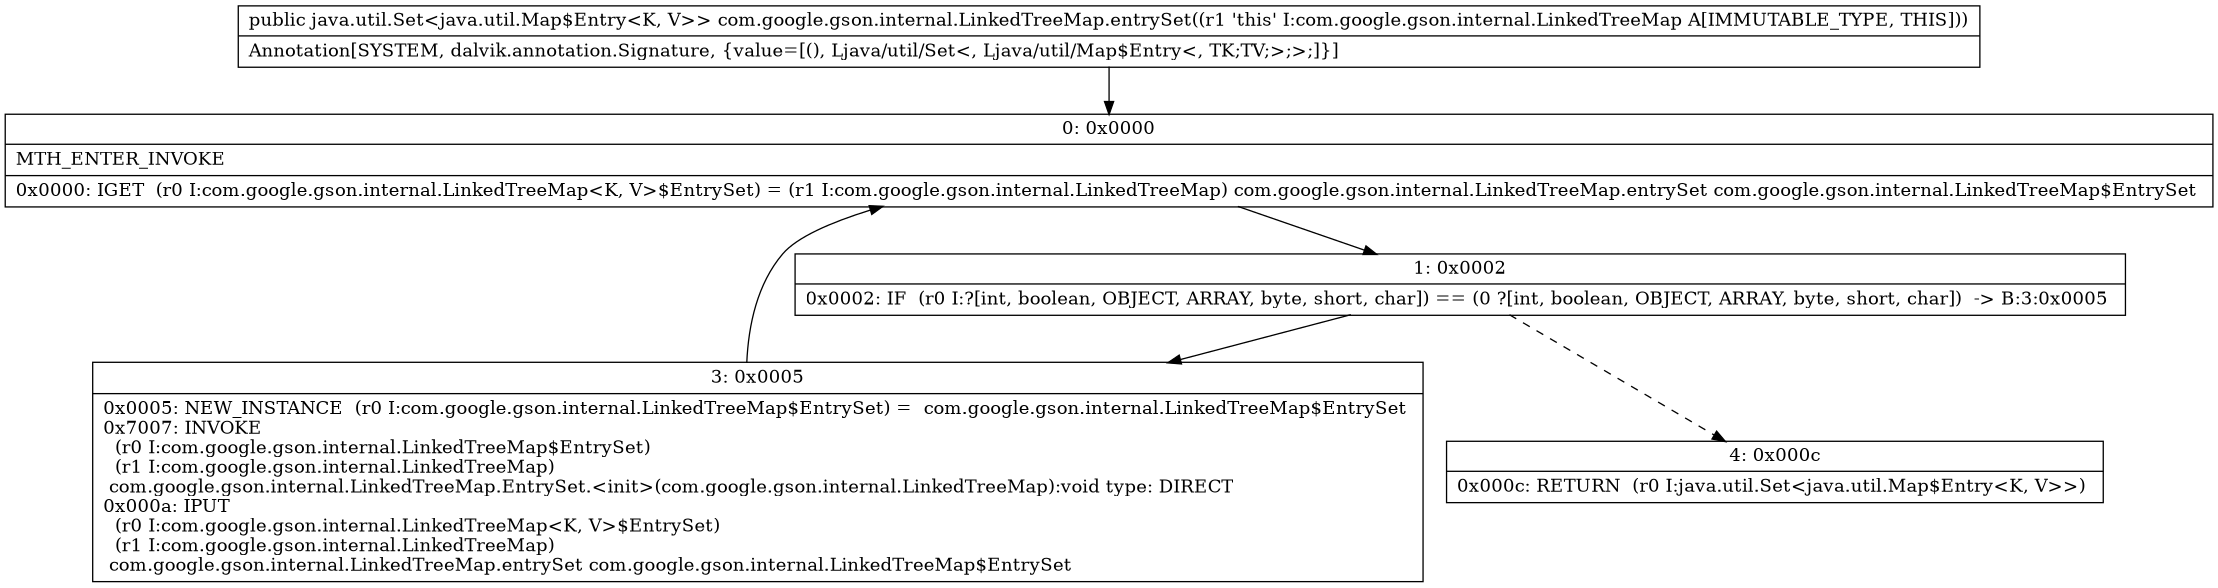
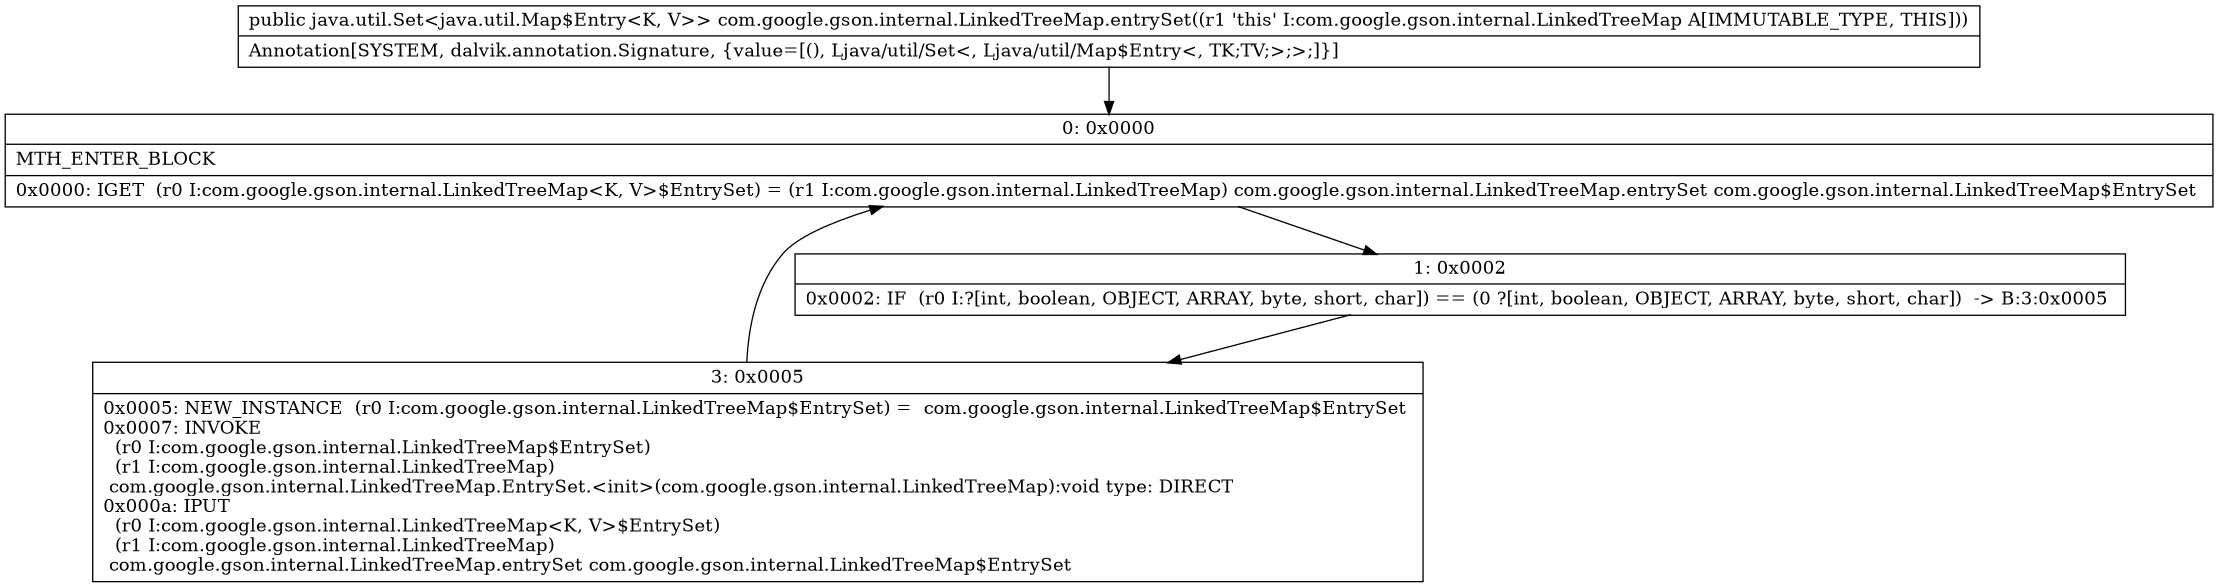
node "0: 0x0000": text "MTH_ENTER_INVOKE" -> "MTH_ENTER_BLOCK"
node "3: 0x0005": text "0x7007: INVOKE" -> "0x0007: INVOKE"
node "4: 0x000c": removed
